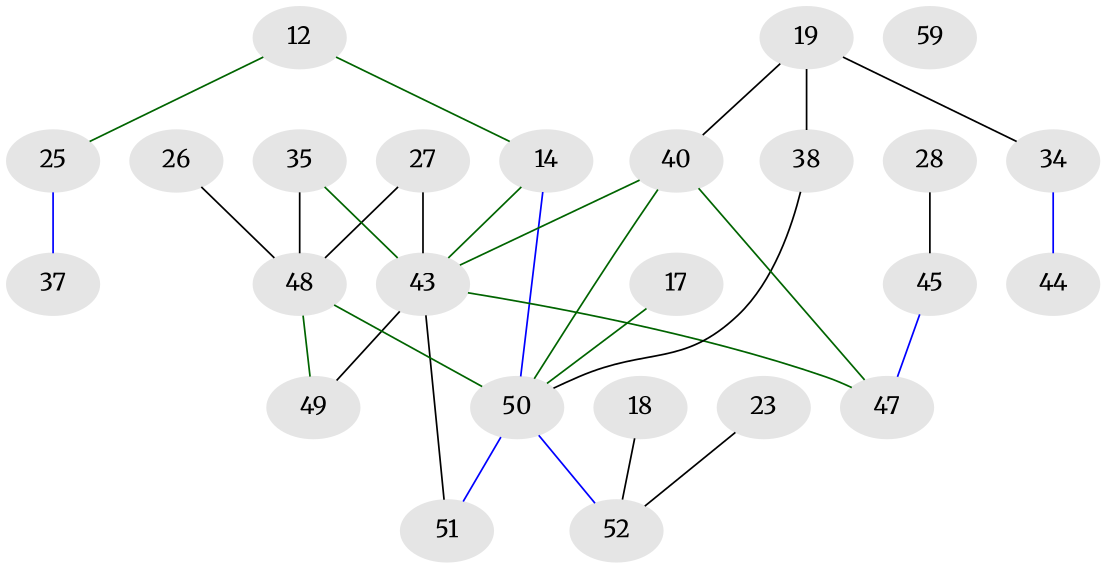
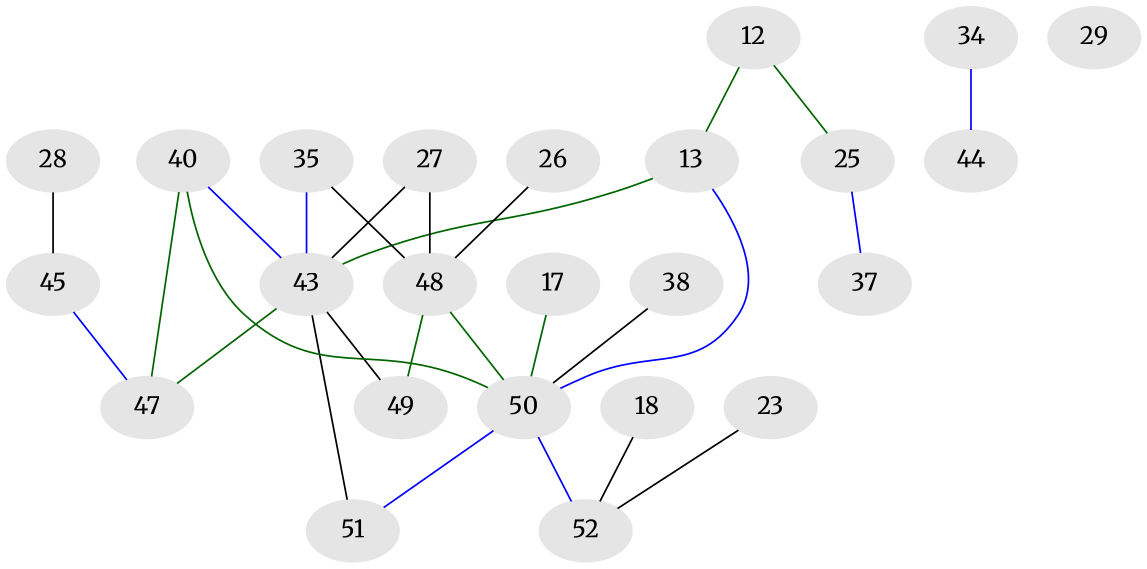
node "19": removed
node "59": label "59" -> "29"
node "14": label "14" -> "13"
edge "35" -- "43": color darkgreen -> blue
edge "40" -- "43": color darkgreen -> blue
